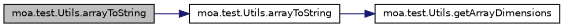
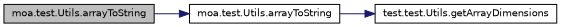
node "moa.test.Utils.getArrayDimensions": label "moa.test.Utils.getArrayDimensions" -> "test.test.Utils.getArrayDimensions"
